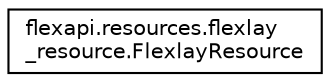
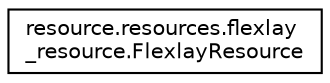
node "flexapi.resources.flexlay _resource.FlexlayResource": label "flexapi.resources.flexlay _resource.FlexlayResource" -> "resource.resources.flexlay _resource.FlexlayResource"
